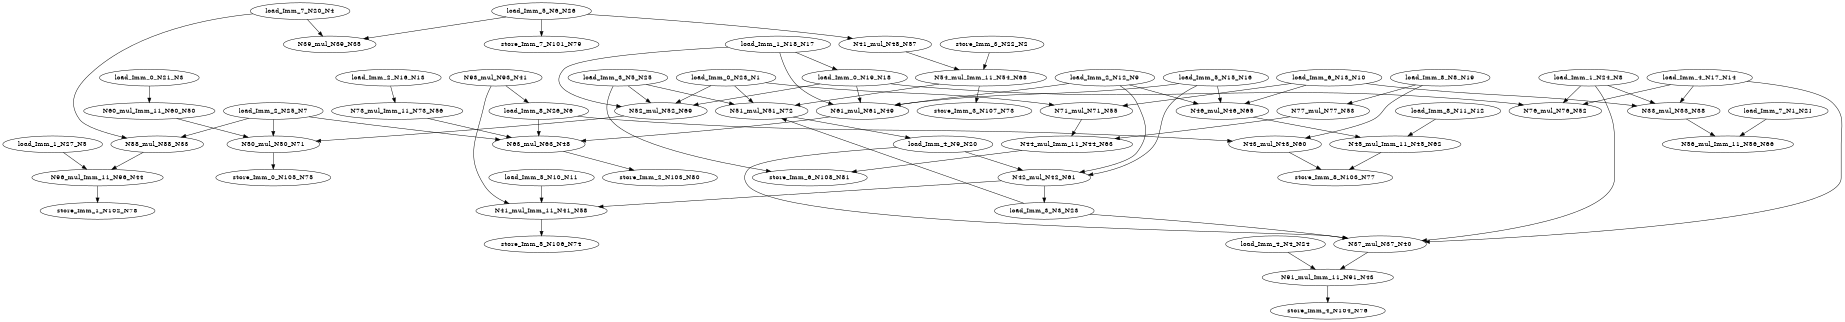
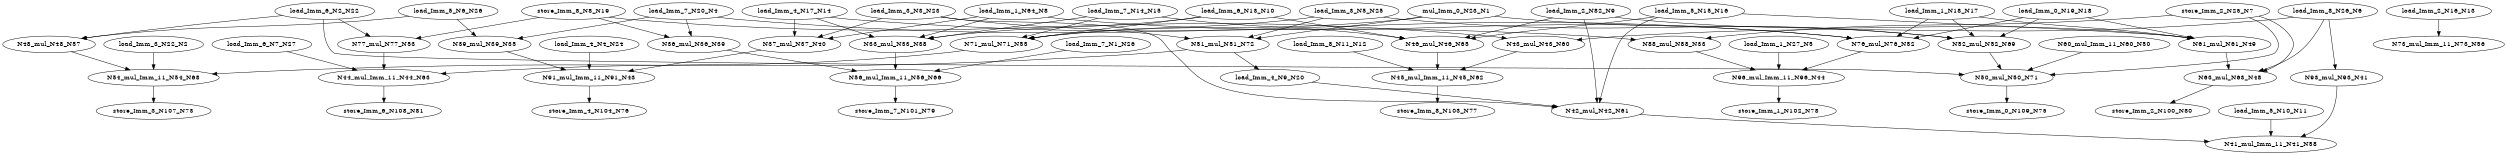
node "load_Imm_6_N2_N22": added
node "load_Imm_7_N14_N15": added
edge "load_Imm_5_N6_N26" -> "store_Imm_7_N101_N79": now "N56_mul_Imm_11_N56_N66" -> "store_Imm_7_N101_N79"
node "load_Imm_6_N7_N27": added
node "N36_mul_N36_N39": added
node "N41_mul_N48_N57": label "N41_mul_N48_N57" -> "N48_mul_N48_N57"
node "store_Imm_3_N22_N2": label "store_Imm_3_N22_N2" -> "load_Imm_3_N22_N2"
edge "N39_mul_N39_N35" -> "N91_mul_Imm_11_N91_N43": added
edge "load_Imm_1_N18_N17" -> "load_Imm_0_N19_N18": now "load_Imm_1_N18_N17" -> "N76_mul_N76_N52"
edge "N76_mul_N76_N52" -> "N96_mul_Imm_11_N96_N44": added
node "load_Imm_0_N21_N3": removed
node "load_Imm_0_N23_N1": label "load_Imm_0_N23_N1" -> "mul_Imm_0_N23_N1"
node "load_Imm_2_N12_N9": label "load_Imm_2_N12_N9" -> "load_Imm_2_N82_N9"
node "load_Imm_8_N8_N19": label "load_Imm_8_N8_N19" -> "store_Imm_8_N8_N19"
node "load_Imm_1_N24_N8": label "load_Imm_1_N24_N8" -> "load_Imm_1_N64_N8"
edge "N93_mul_N93_N41" -> "load_Imm_8_N26_N6": reversed
edge "N54_mul_Imm_11_N54_N68" -> "N51_mul_N51_N72": reversed
node "load_Imm_2_N25_N7": label "load_Imm_2_N25_N7" -> "store_Imm_2_N25_N7"
node "load_Imm_7_N1_N21": label "load_Imm_7_N1_N21" -> "load_Imm_7_N1_N26"
edge "N73_mul_Imm_11_N73_N56" -> "N63_mul_N63_N48": removed
edge "load_Imm_3_N5_N25" -> "store_Imm_6_N108_N81": now "load_Imm_3_N5_N25" -> "N71_mul_N71_N55"
edge "N43_mul_N43_N60" -> "store_Imm_8_N103_N77": now "N43_mul_N43_N60" -> "N45_mul_Imm_11_N45_N62"
node "store_Imm_0_N105_N75": label "store_Imm_0_N105_N75" -> "store_Imm_0_N109_N75"
node "store_Imm_2_N103_N80": label "store_Imm_2_N103_N80" -> "store_Imm_2_N100_N80"
edge "N42_mul_N42_N61" -> "load_Imm_3_N3_N23": reversed
edge "load_Imm_4_N9_N20" -> "N37_mul_N37_N40": removed
node "store_Imm_5_N106_N74": removed
